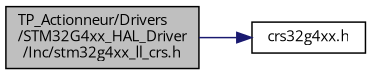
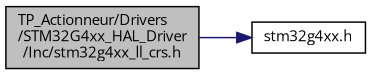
node "crs32g4xx.h": label "crs32g4xx.h" -> "stm32g4xx.h"
